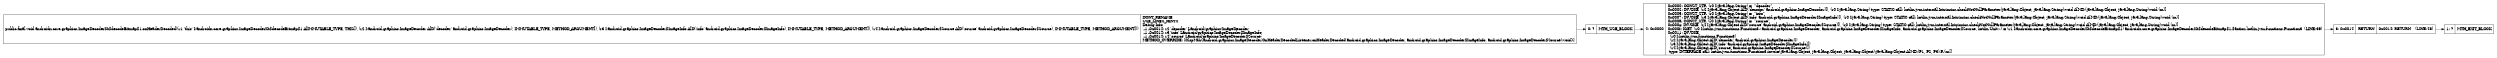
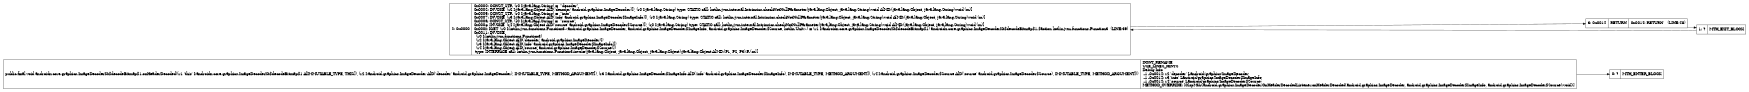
node "0: ?": text "MTH_USE_BLOCK" -> "MTH_ENTER_BLOCK"
edge "0: ?" -> "2: 0x0000": now "1: ?" -> "2: 0x0000"
